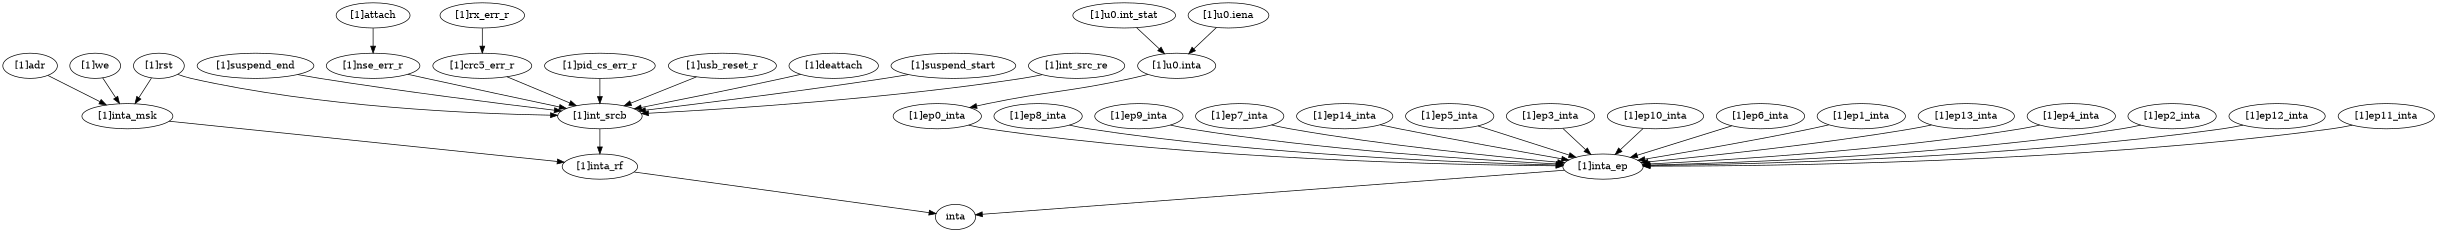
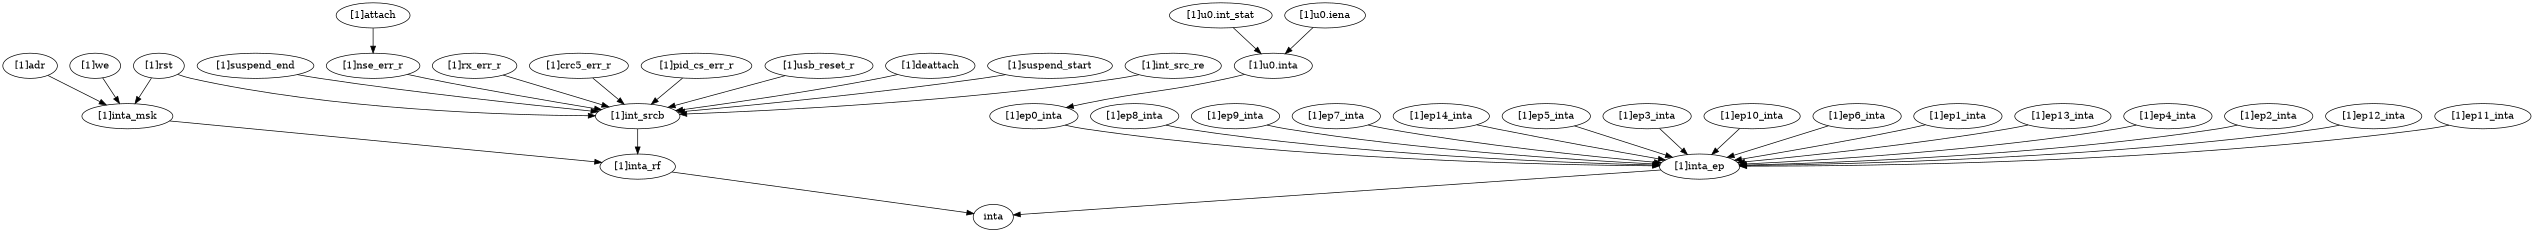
edge "[1]rx_err_r" -> "[1]crc5_err_r": now "[1]rx_err_r" -> "[1]int_srcb"
